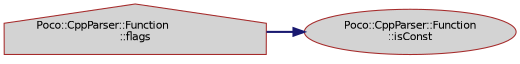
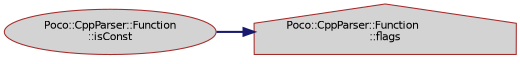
edge "Poco::CppParser::Function ::flags" -> "Poco::CppParser::Function ::isConst": reversed
